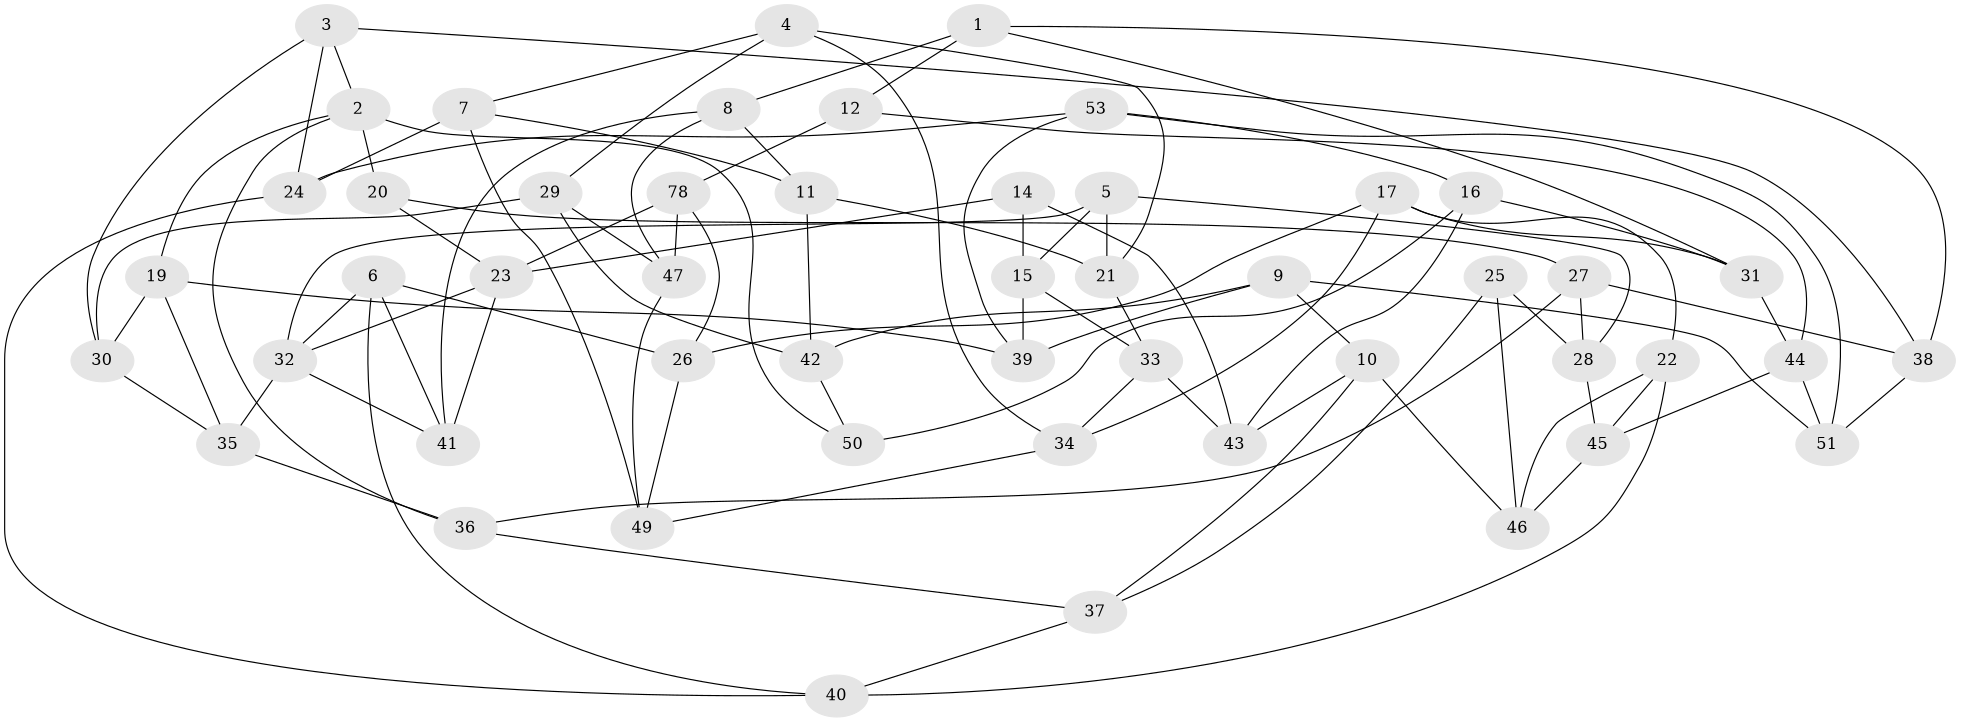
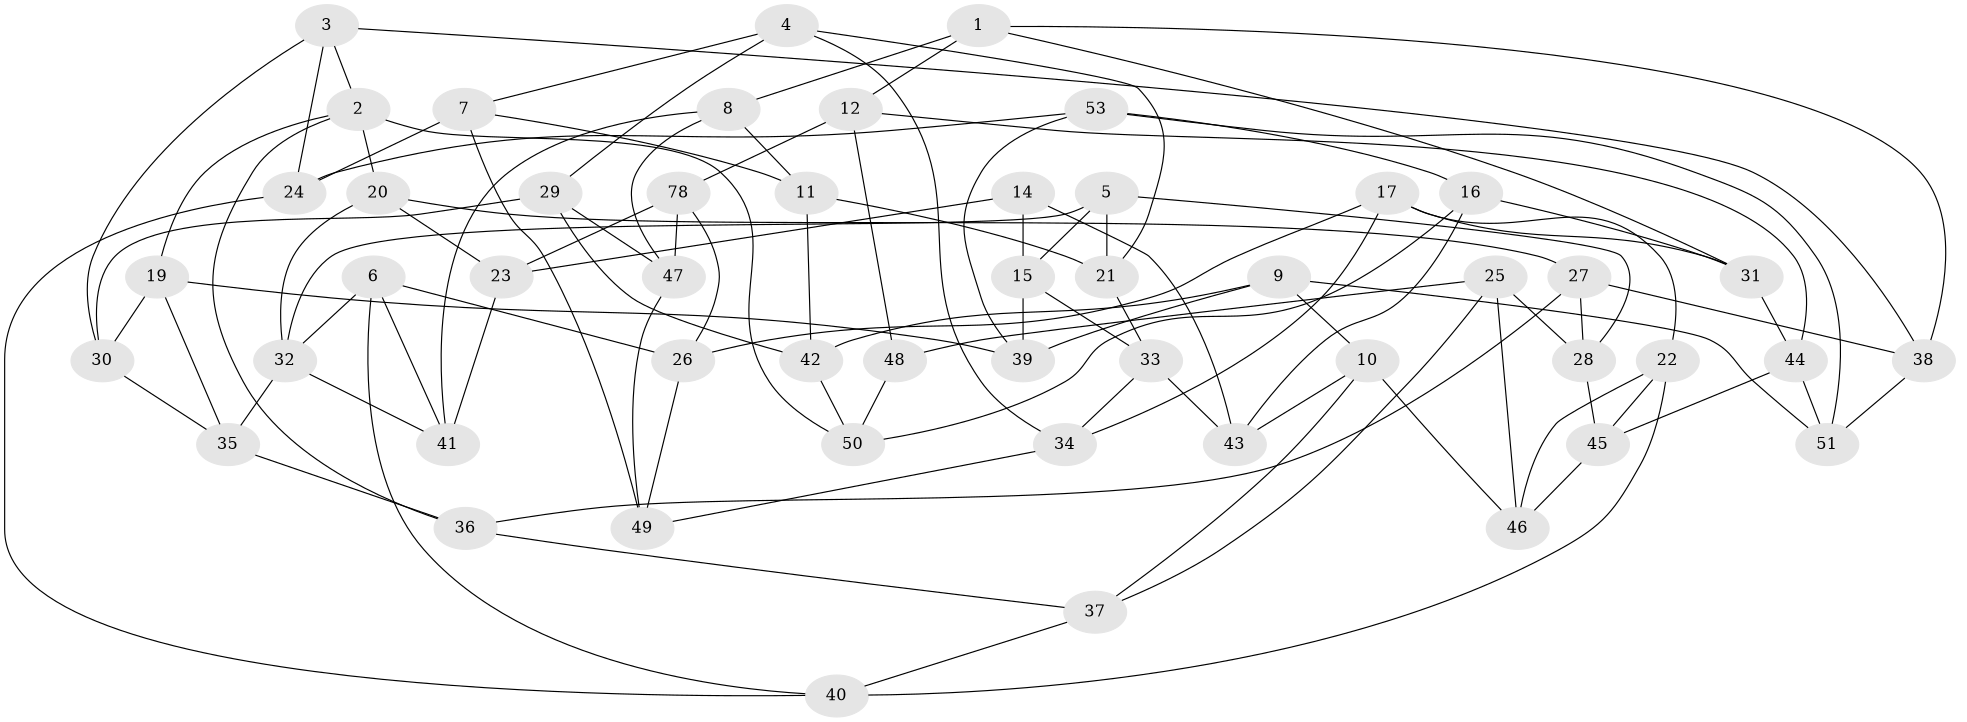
edge "23" -- "32": now "20" -- "32"
node "48": added
